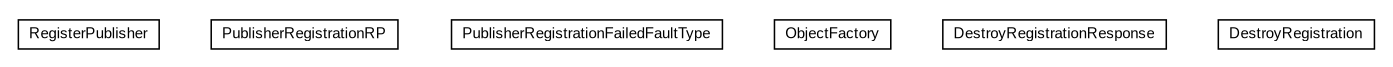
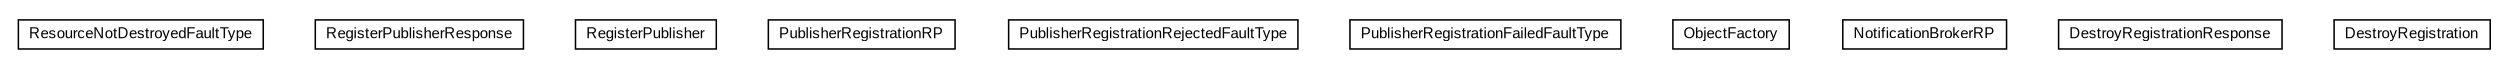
node "ResourceNotDestroyedFaultType": added
node "RegisterPublisherResponse": added
node "PublisherRegistrationRejectedFaultType": added
node "NotificationBrokerRP": added
